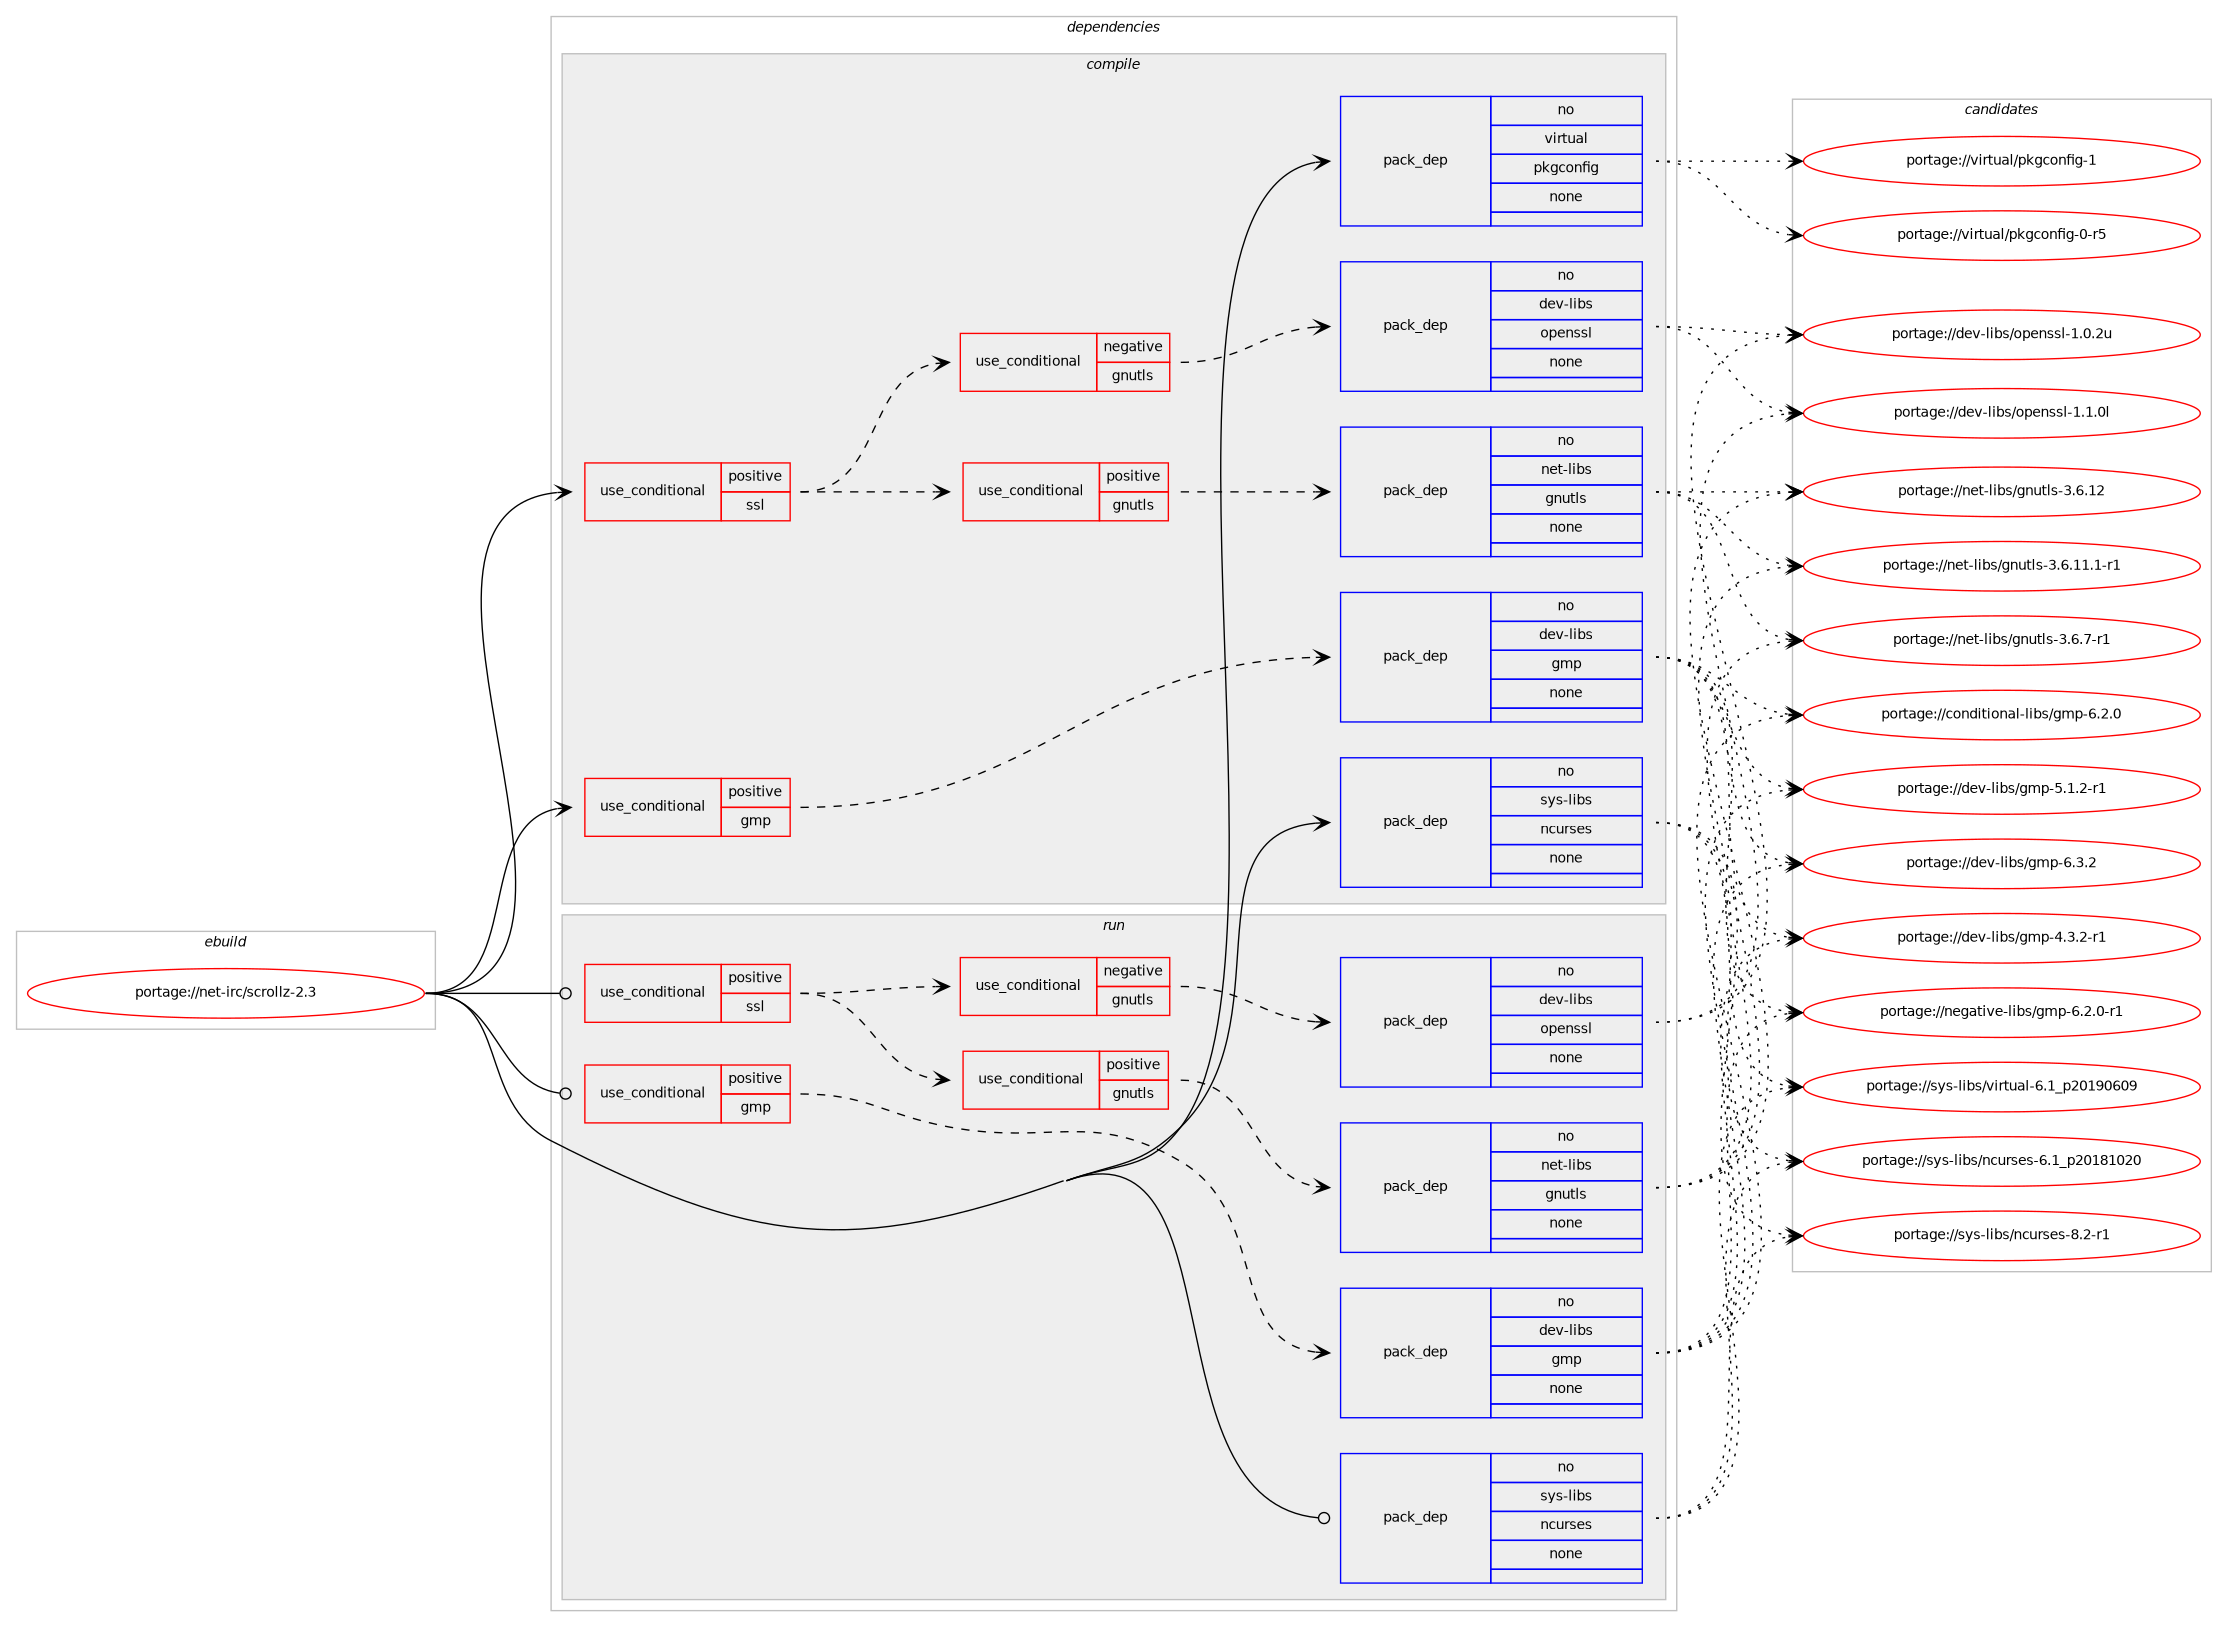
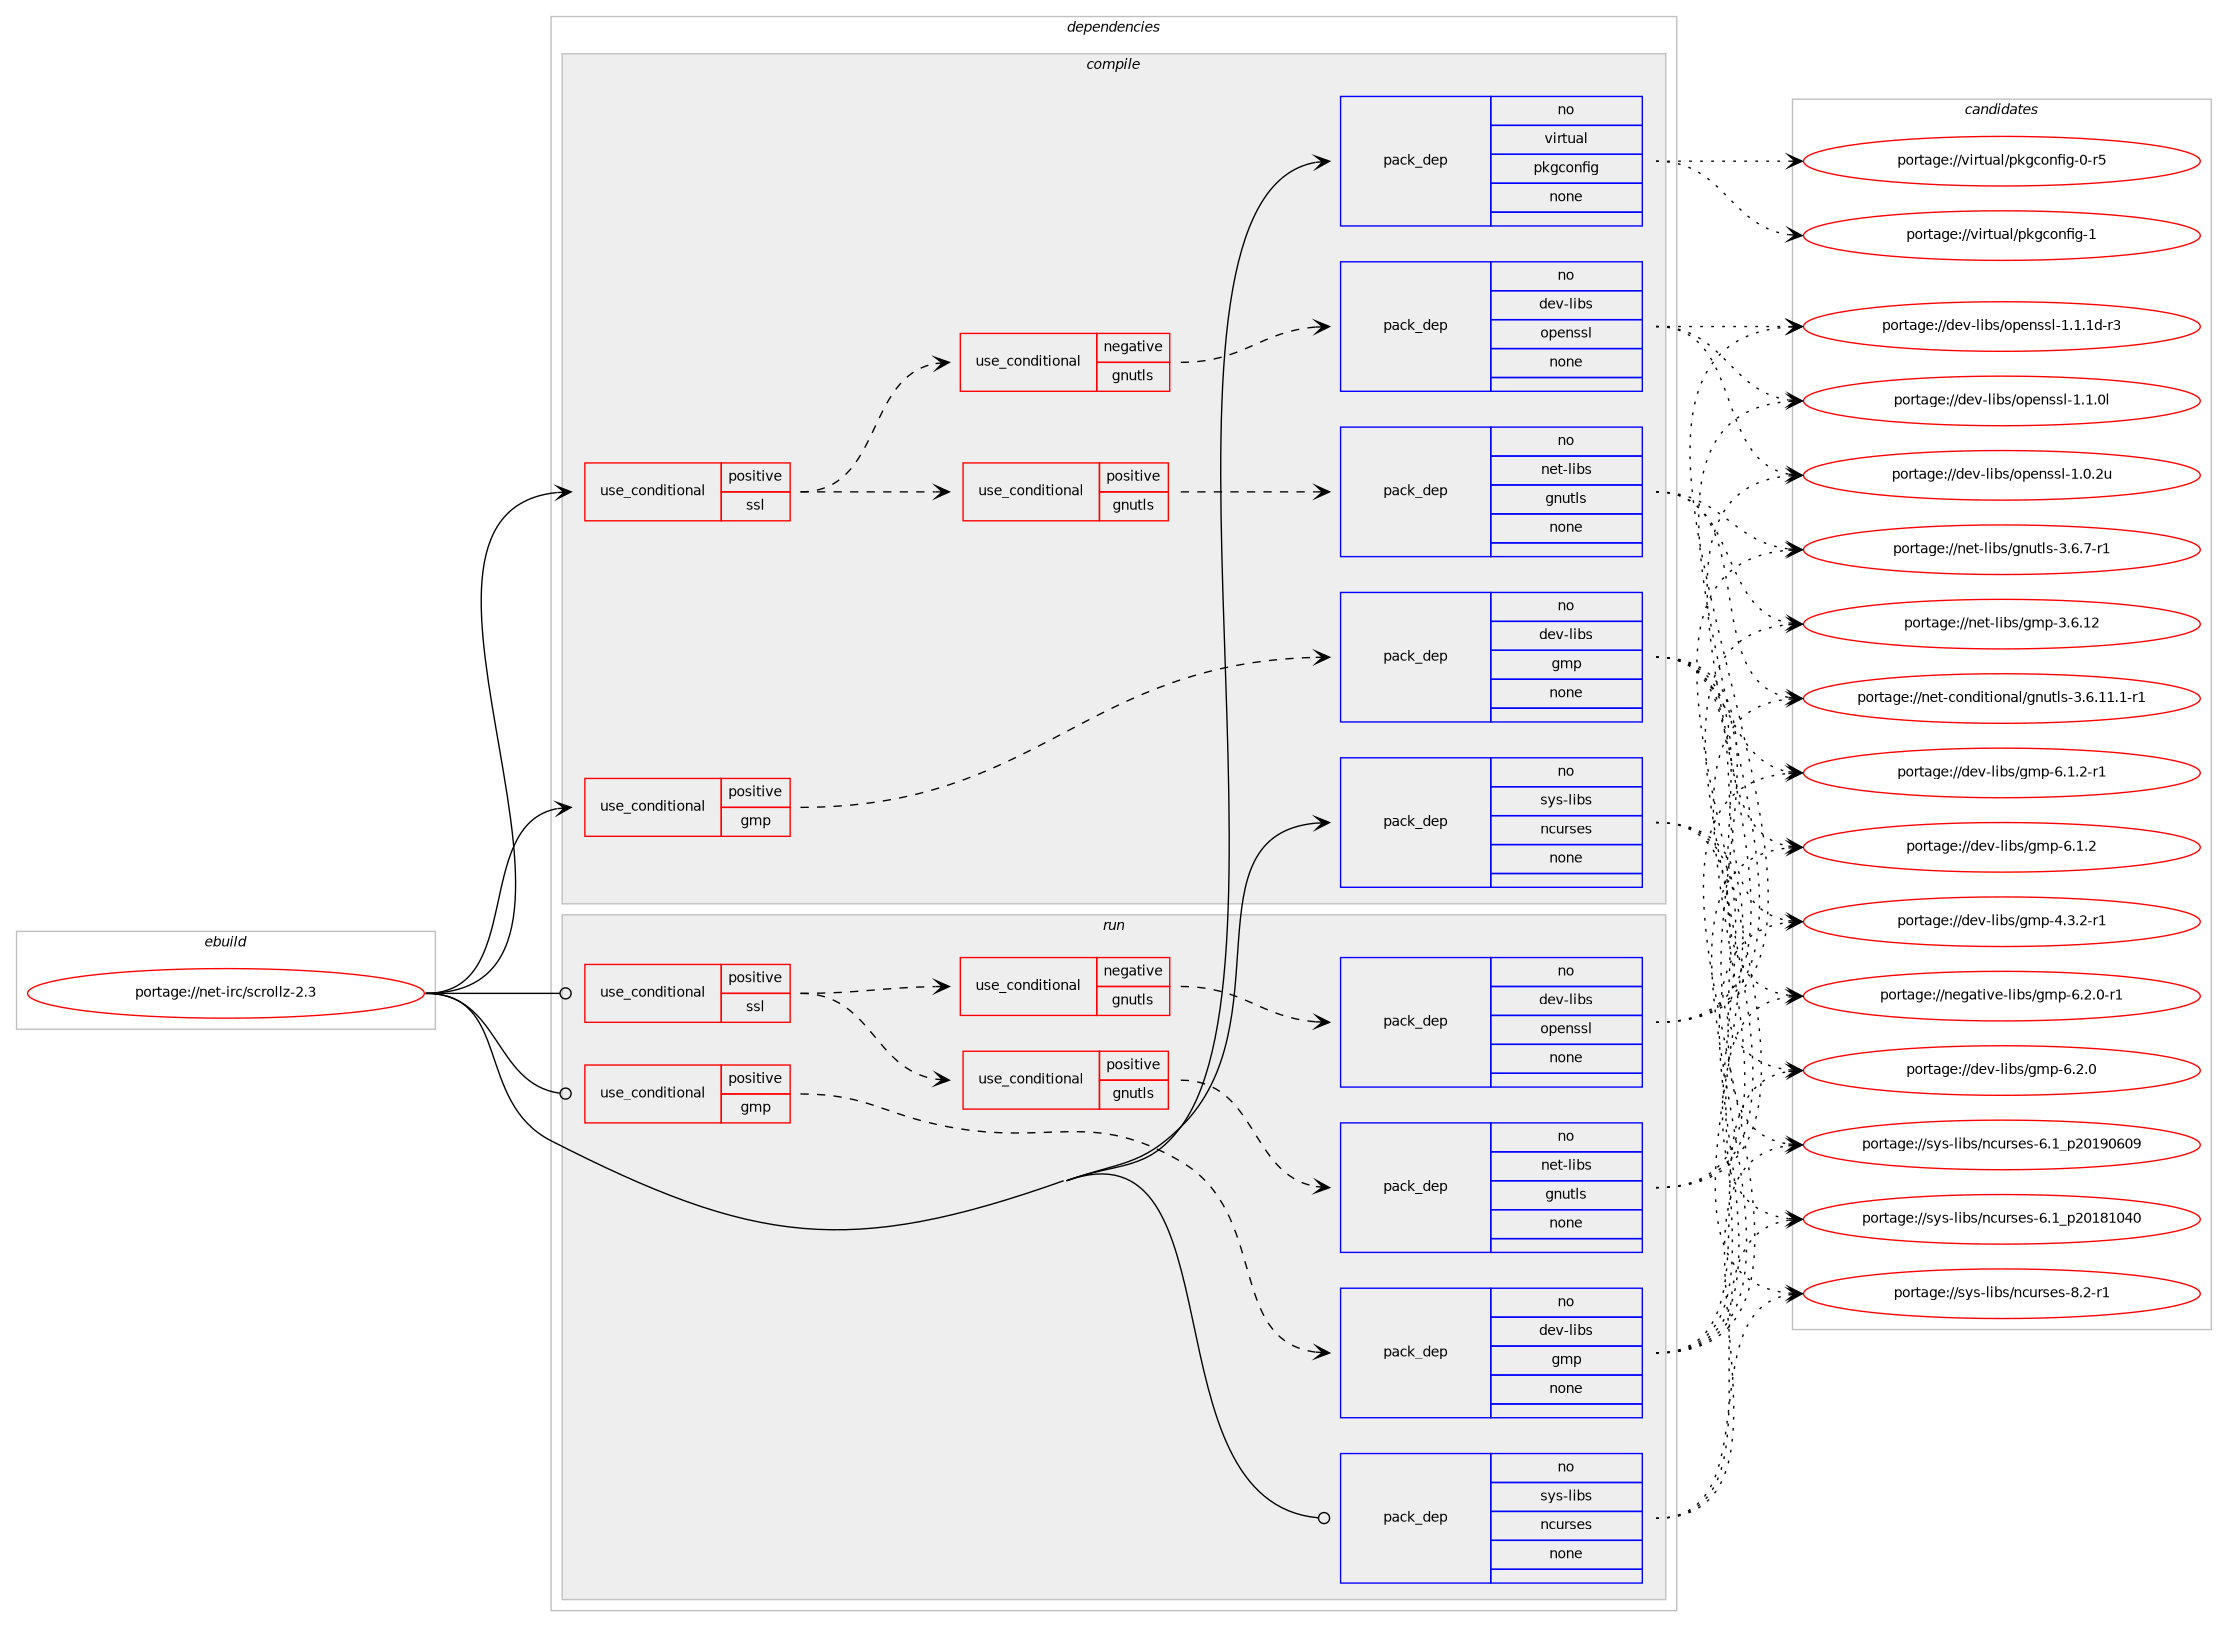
node "portage://dev-libs/openssl-1.1.1d-r3": added
node "portage://net-libs/gnutls-3.6.12": label "portage://net-libs/gnutls-3.6.12" -> "portage://net-libs/gmp-3.6.12"
node "portage://net-libs/gnutls-3.6.11.1-r1": label "portage://net-libs/gnutls-3.6.11.1-r1" -> "portage://net-conditional/gnutls-3.6.11.1-r1"
node "portage://conditional-libs/gmp-6.2.0": label "portage://conditional-libs/gmp-6.2.0" -> "portage://dev-libs/gmp-6.2.0"
node "portage://dev-libs/gmp-5.1.2-r1": label "portage://dev-libs/gmp-5.1.2-r1" -> "portage://dev-libs/gmp-6.1.2-r1"
node "portage://dev-libs/gmp-6.3.2": label "portage://dev-libs/gmp-6.3.2" -> "portage://dev-libs/gmp-6.1.2"
node "portage://sys-libs/virtual-6.1_p20190609": label "portage://sys-libs/virtual-6.1_p20190609" -> "portage://sys-libs/ncurses-6.1_p20190609"
node "portage://sys-libs/ncurses-6.1_p20181020": label "portage://sys-libs/ncurses-6.1_p20181020" -> "portage://sys-libs/ncurses-6.1_p20181040"
